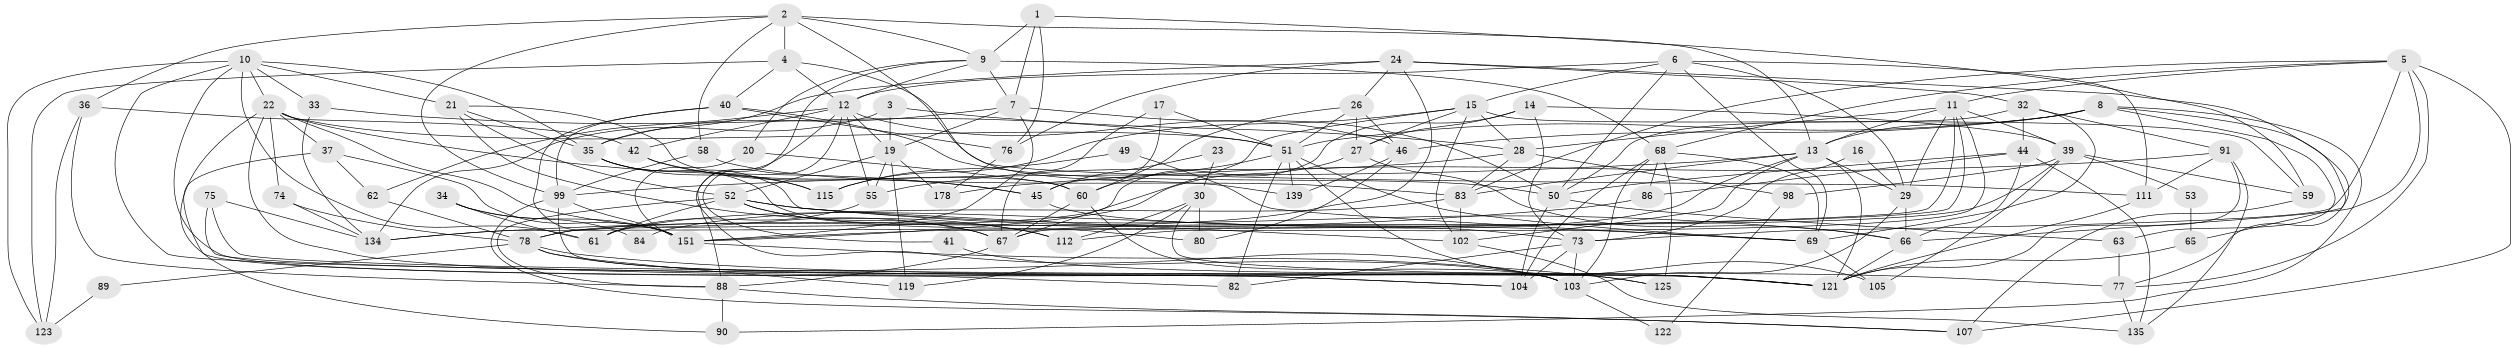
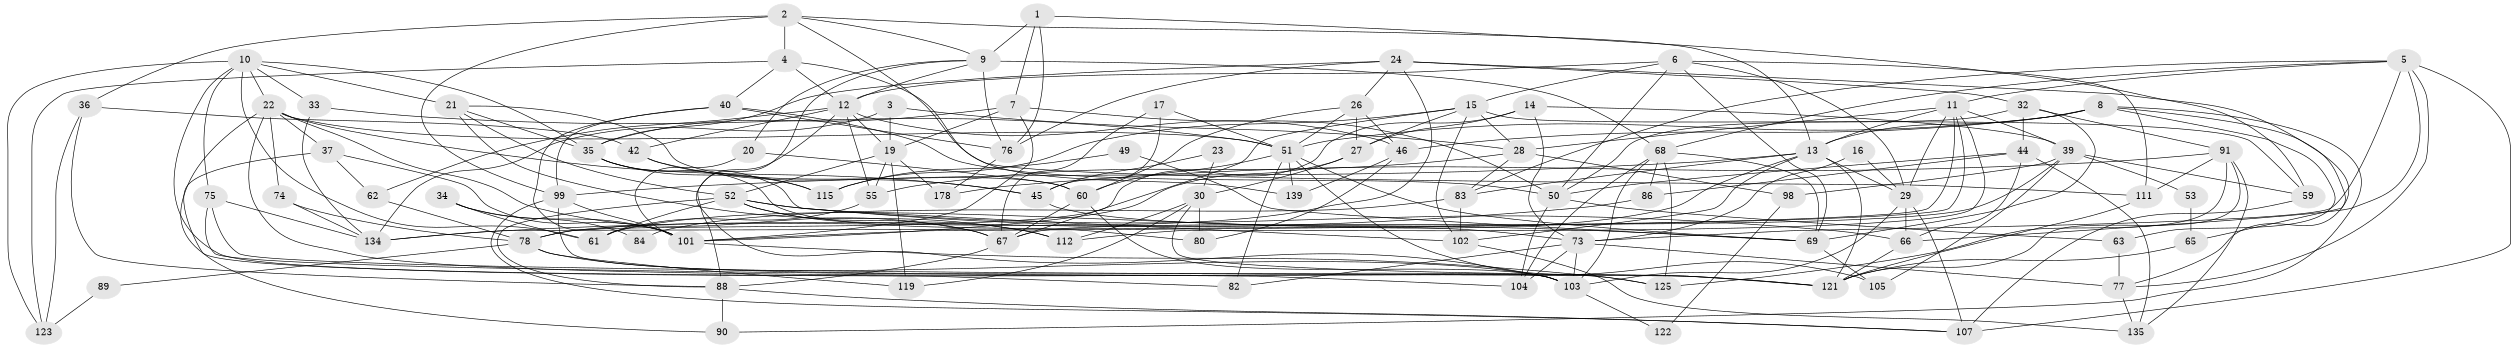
edge "9" -- "7": now "9" -- "76"
node "58": removed
edge "27" -- "66": now "27" -- "30"
node "151": label "151" -> "101"
node "41": removed
edge "29" -- "107": added
edge "91" -- "125": added
edge "10" -- "104": now "10" -- "75"
edge "78" -- "77": now "73" -- "77"
